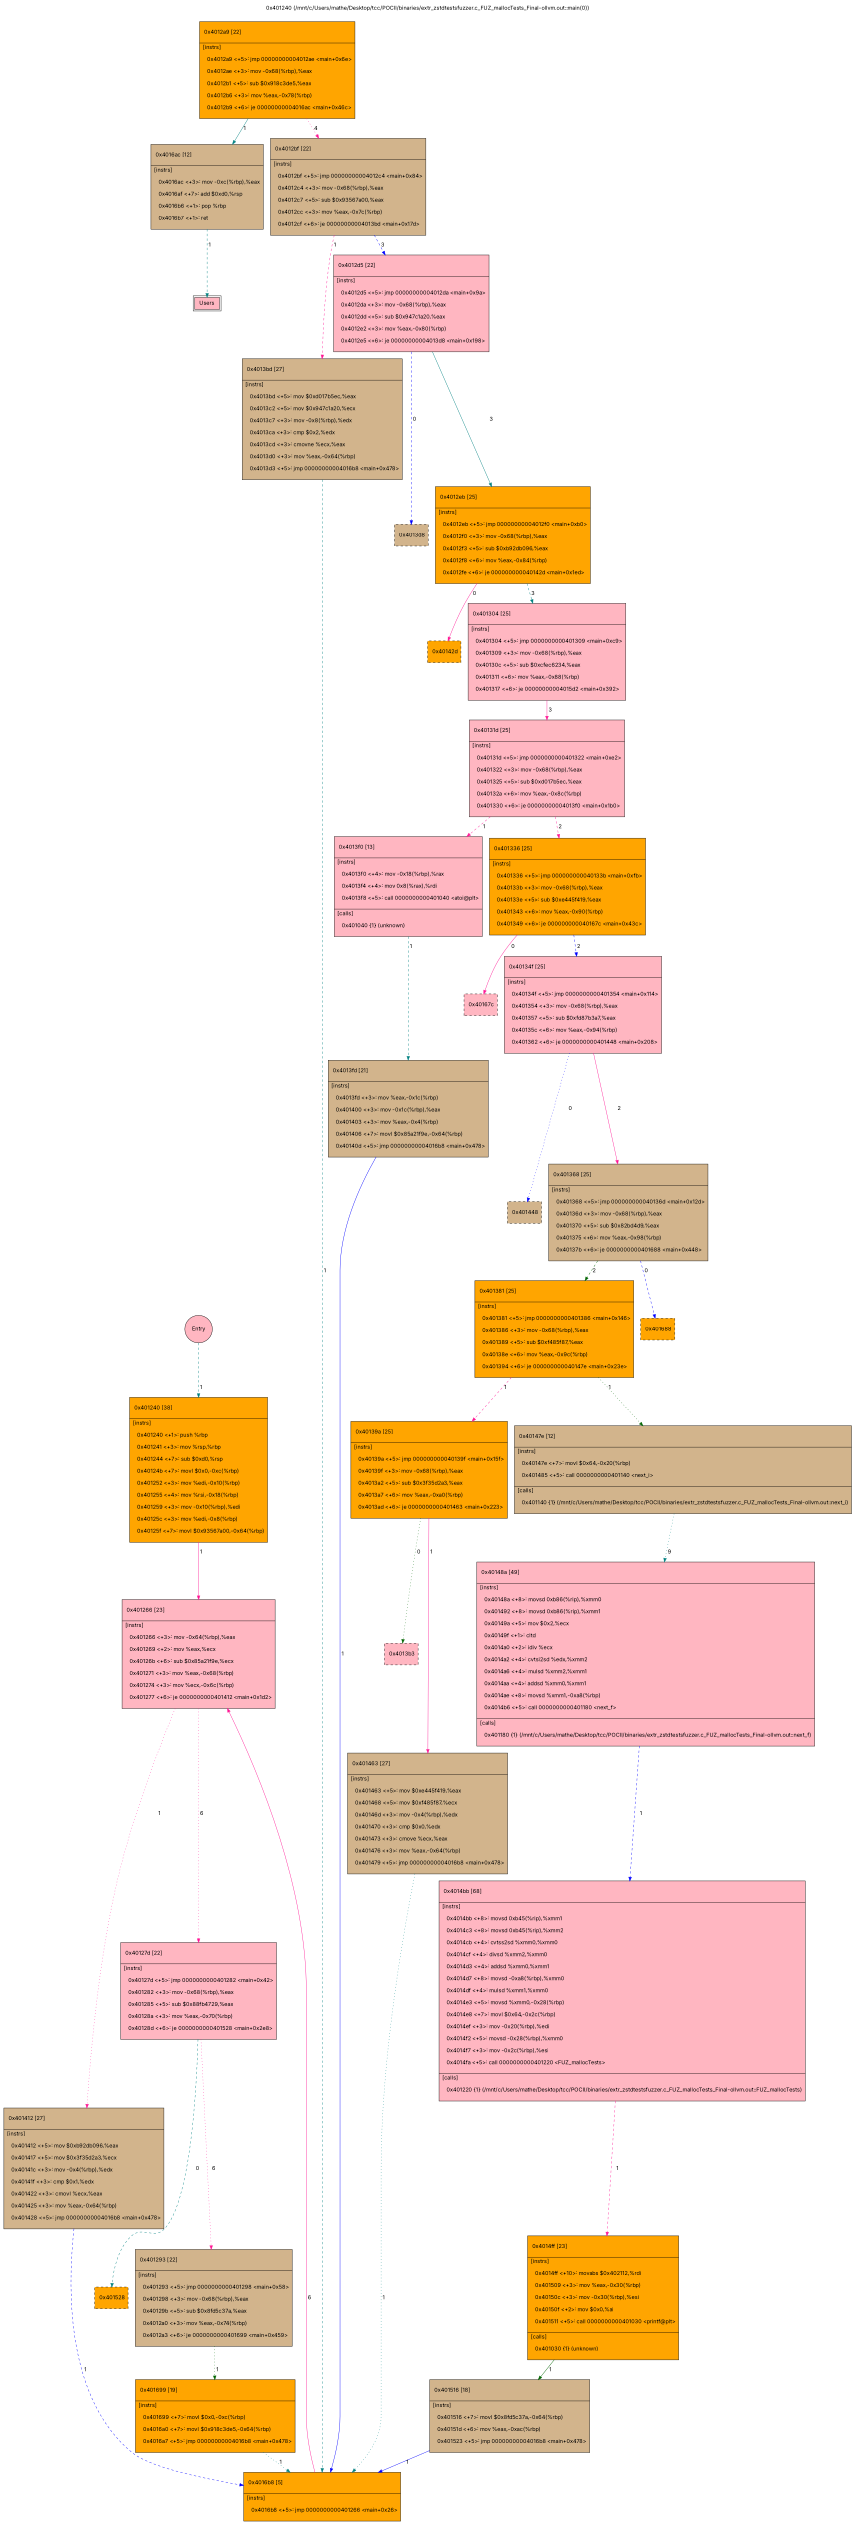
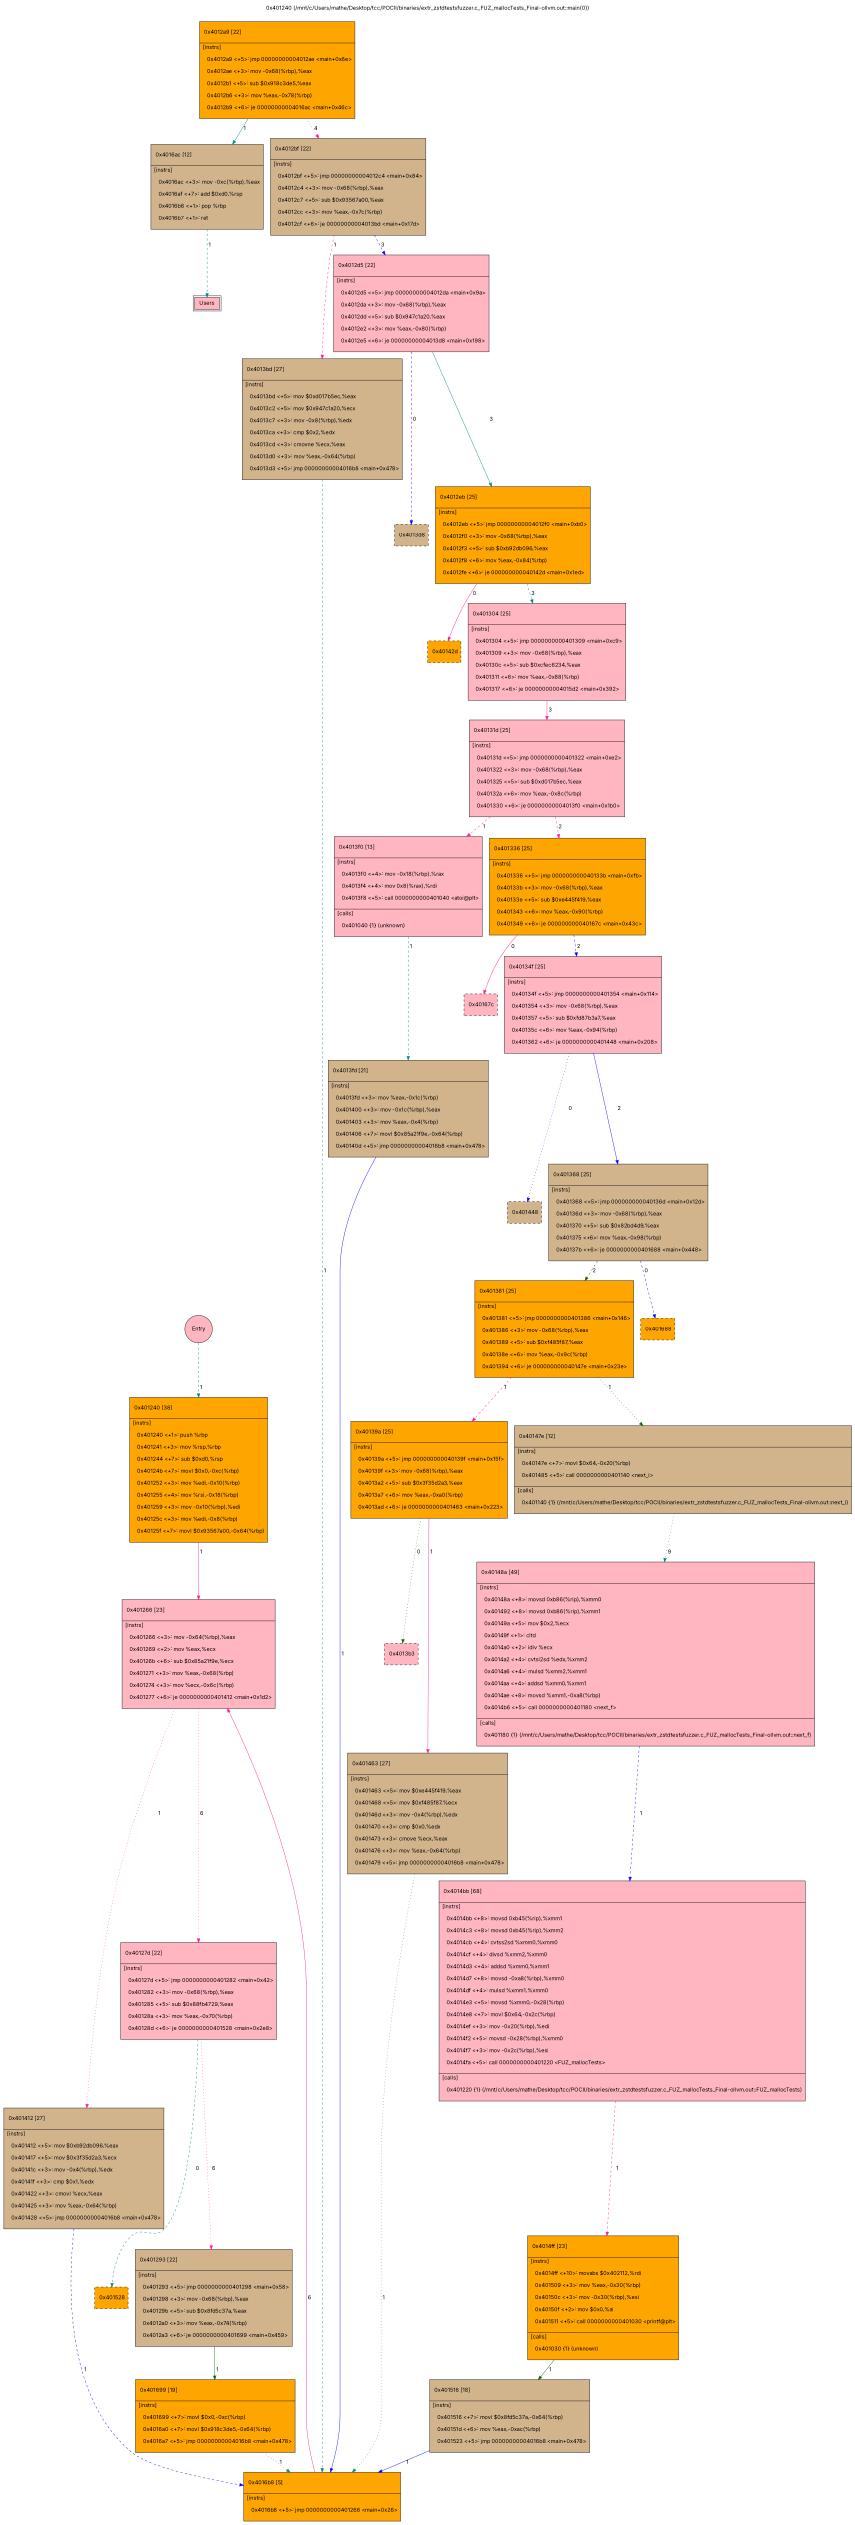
edge "0x40134f [25]" -> "0x401368 [25]": color deeppink -> blue
edge "0x401293 [22]" -> "0x401699 [19]": style dotted -> solid
